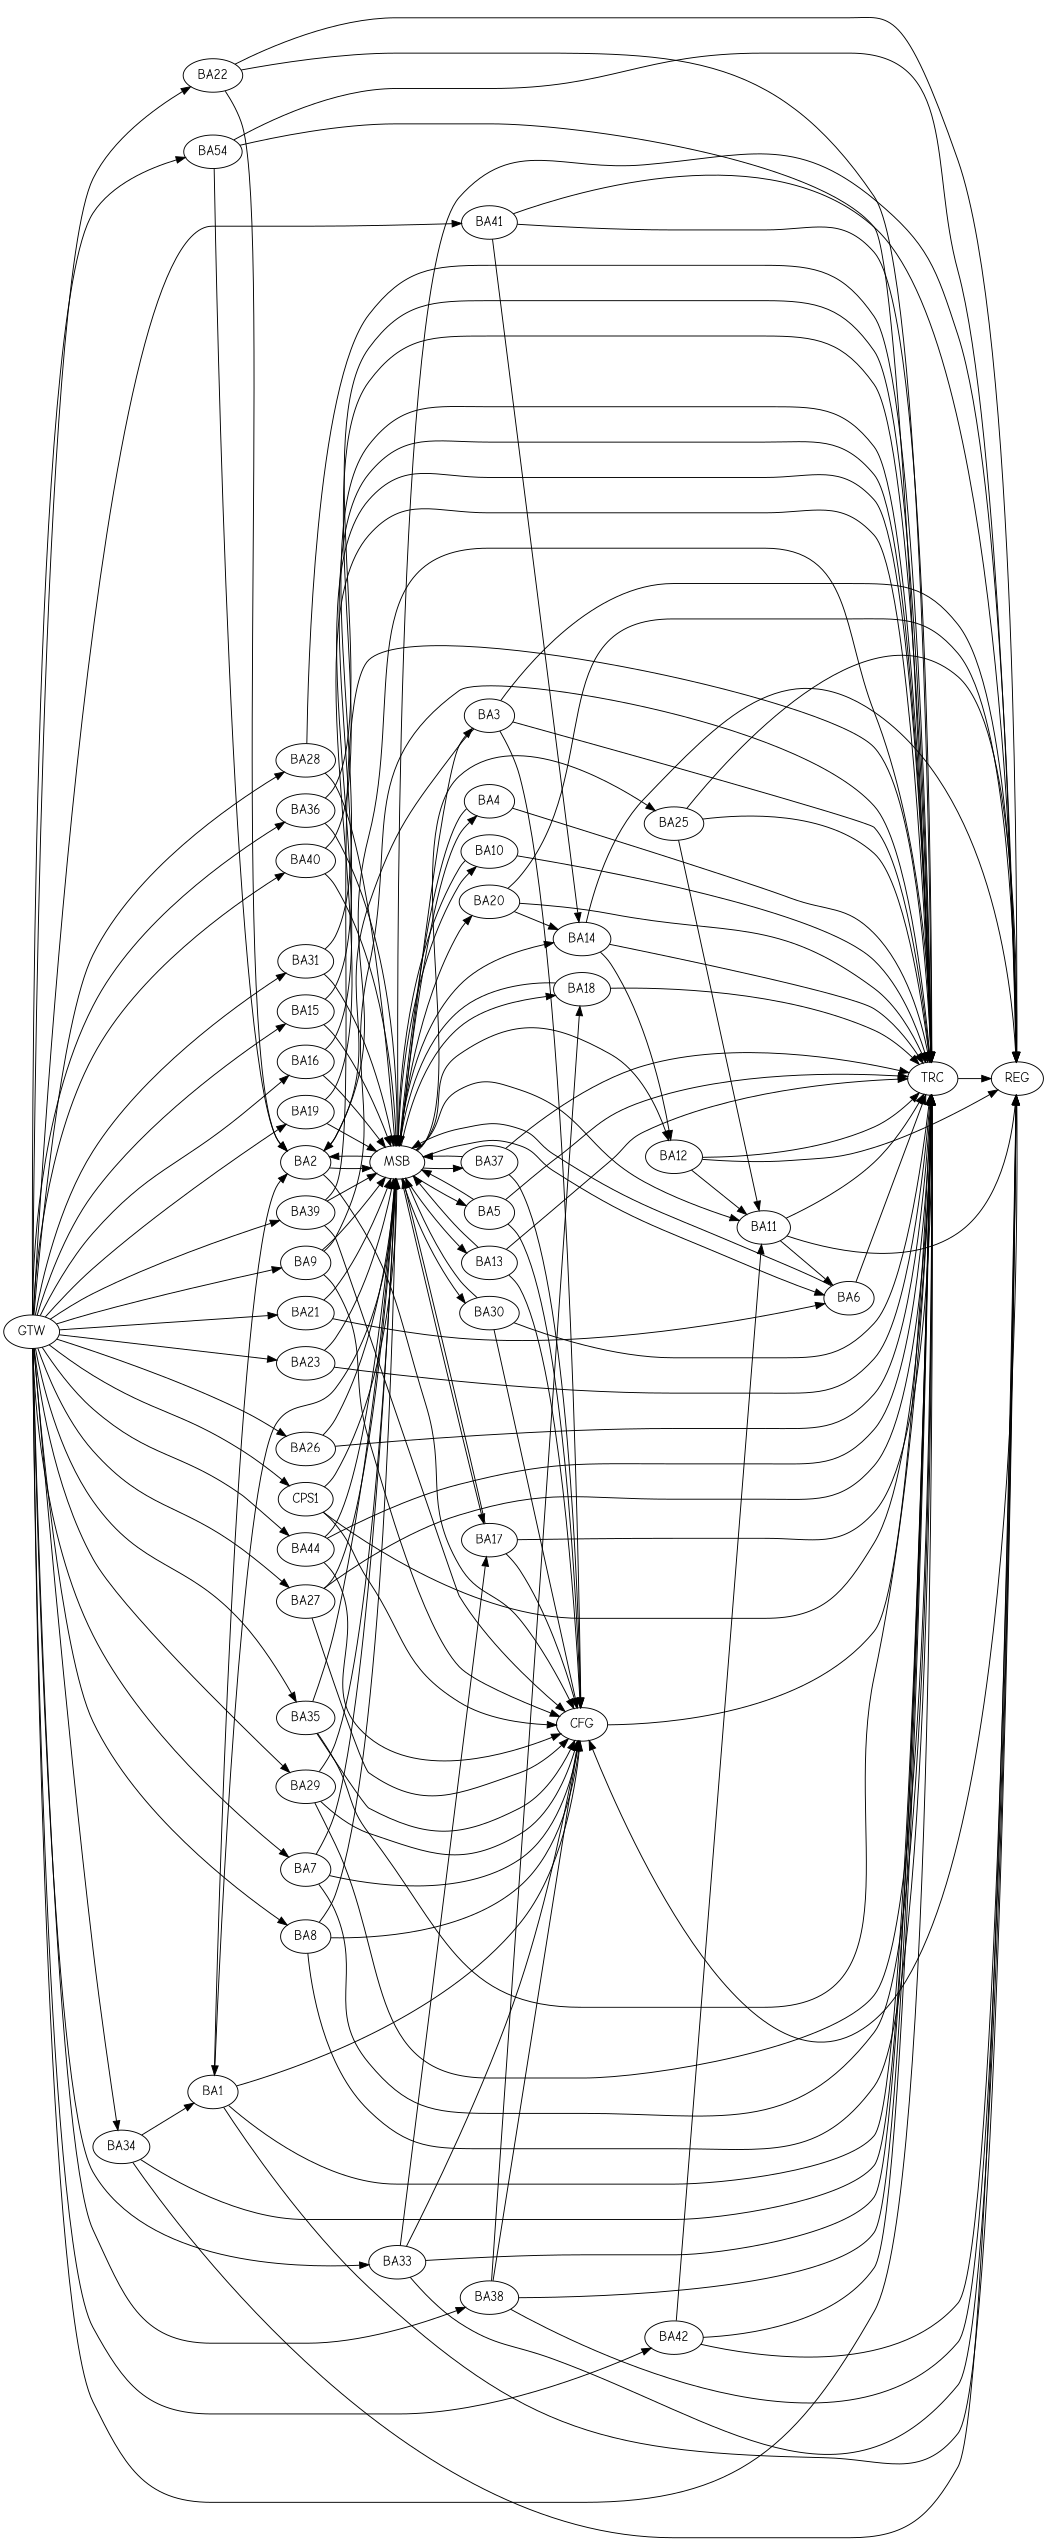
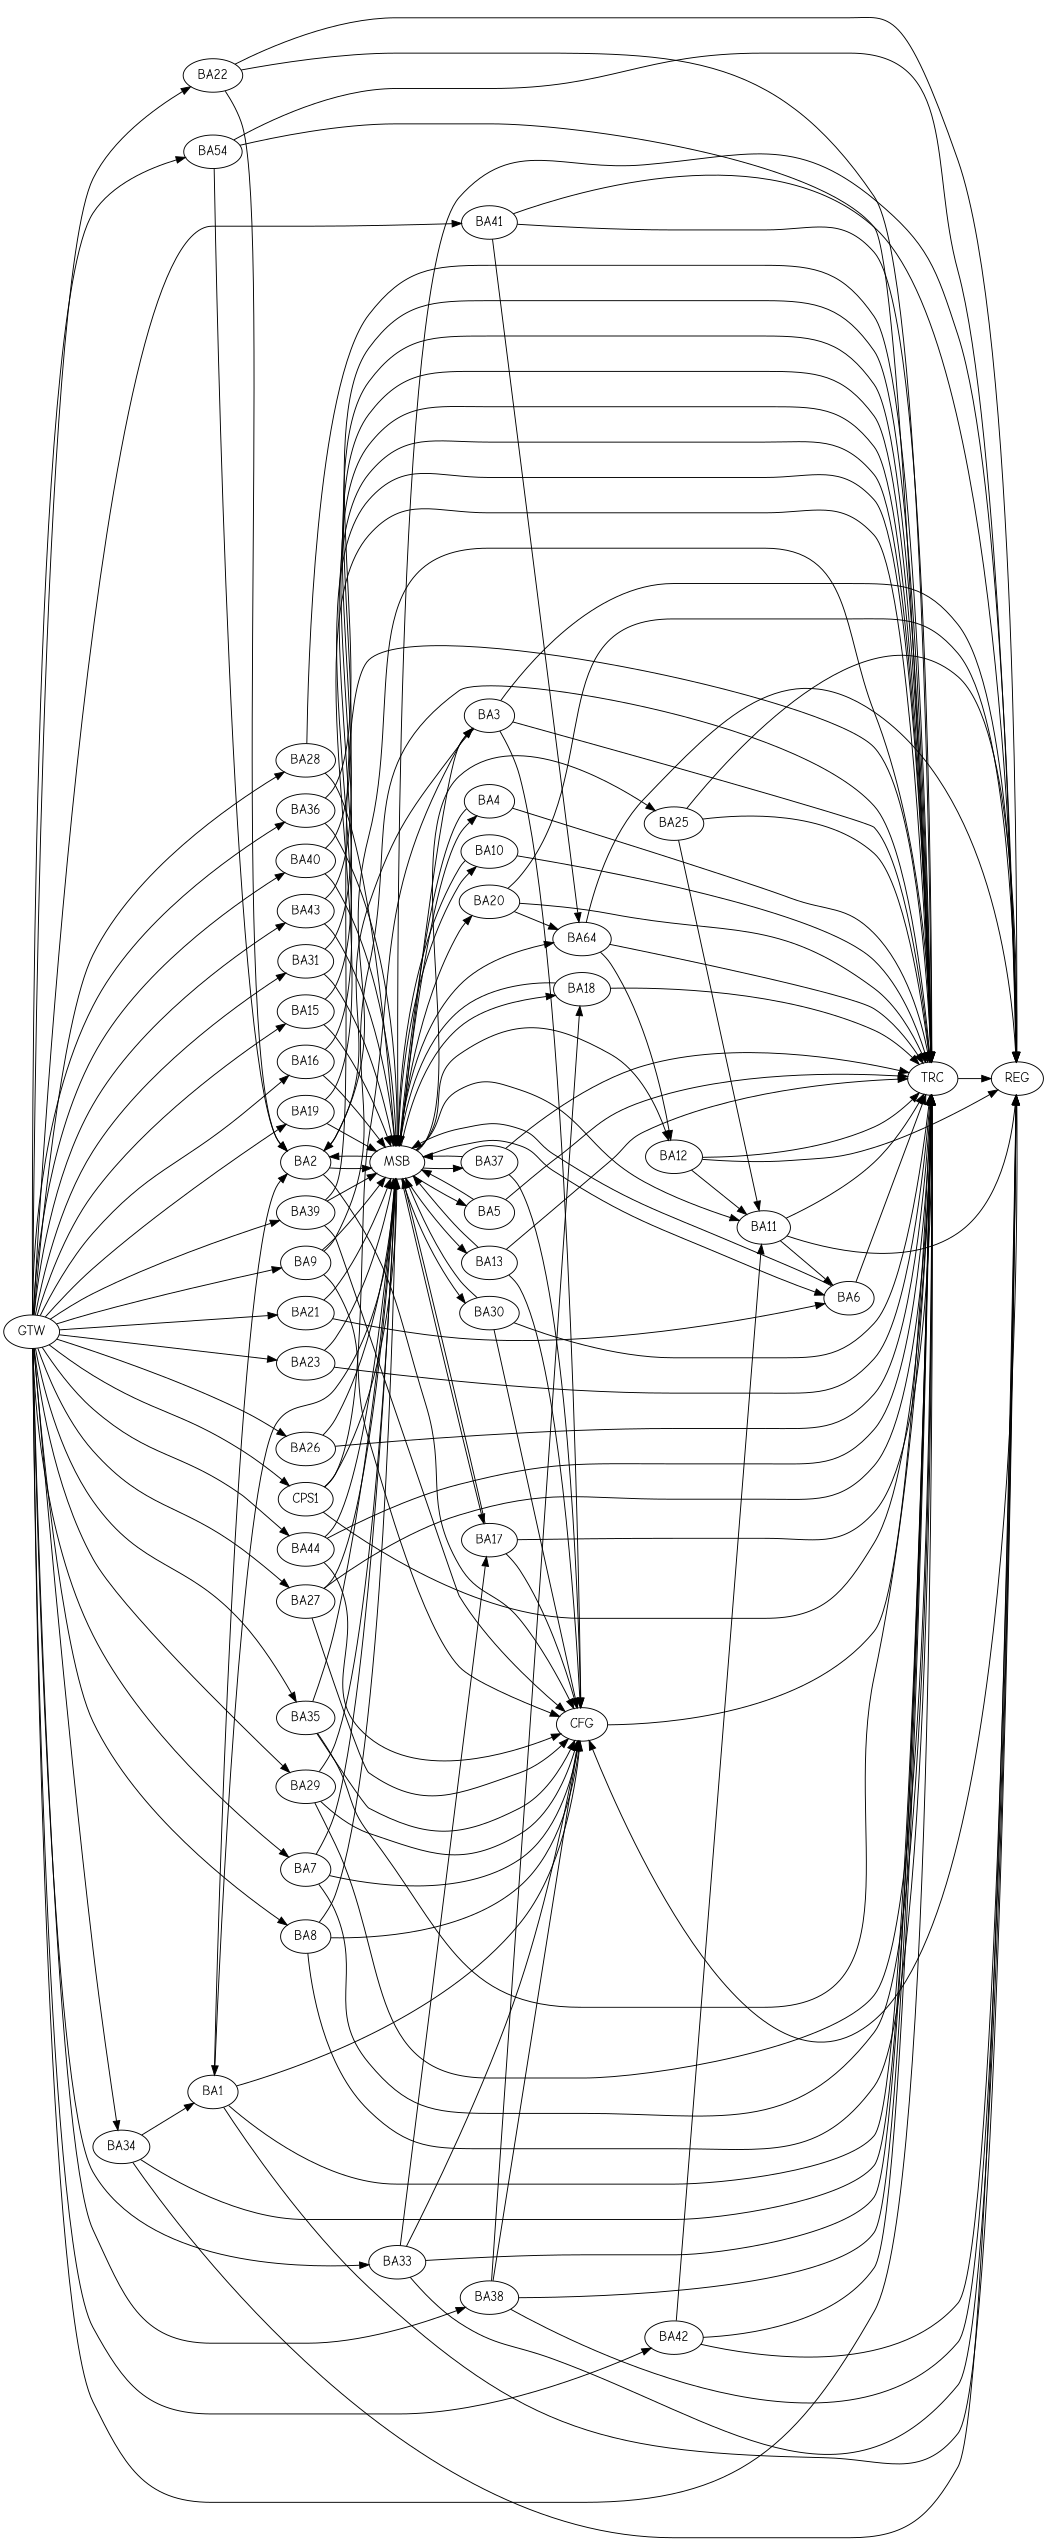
node "BA43": added
node "BA14": label "BA14" -> "BA64"
edge "BA5" -> "CFG": removed
edge "CPS1" -> "CFG": now "CPS1" -> "BA3"
